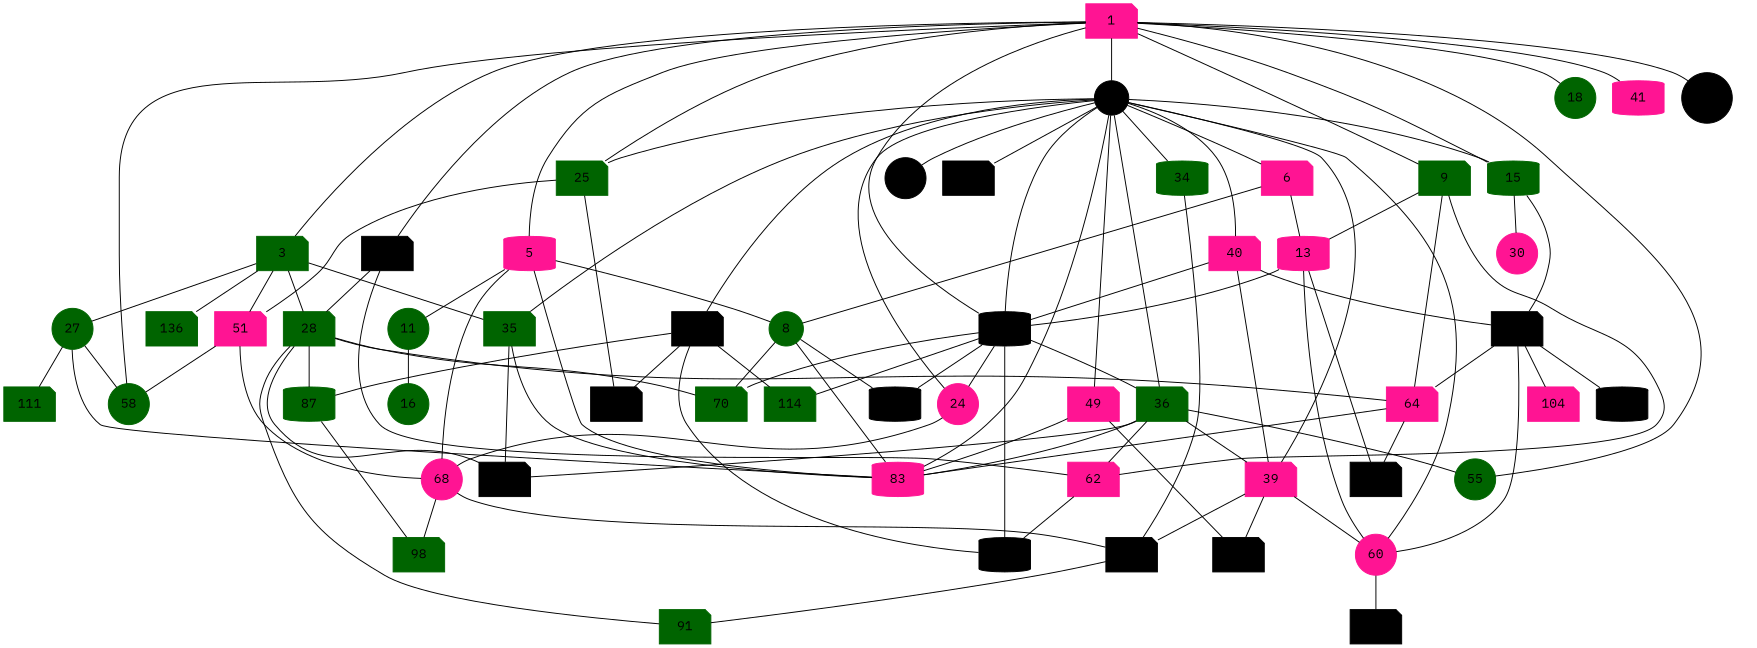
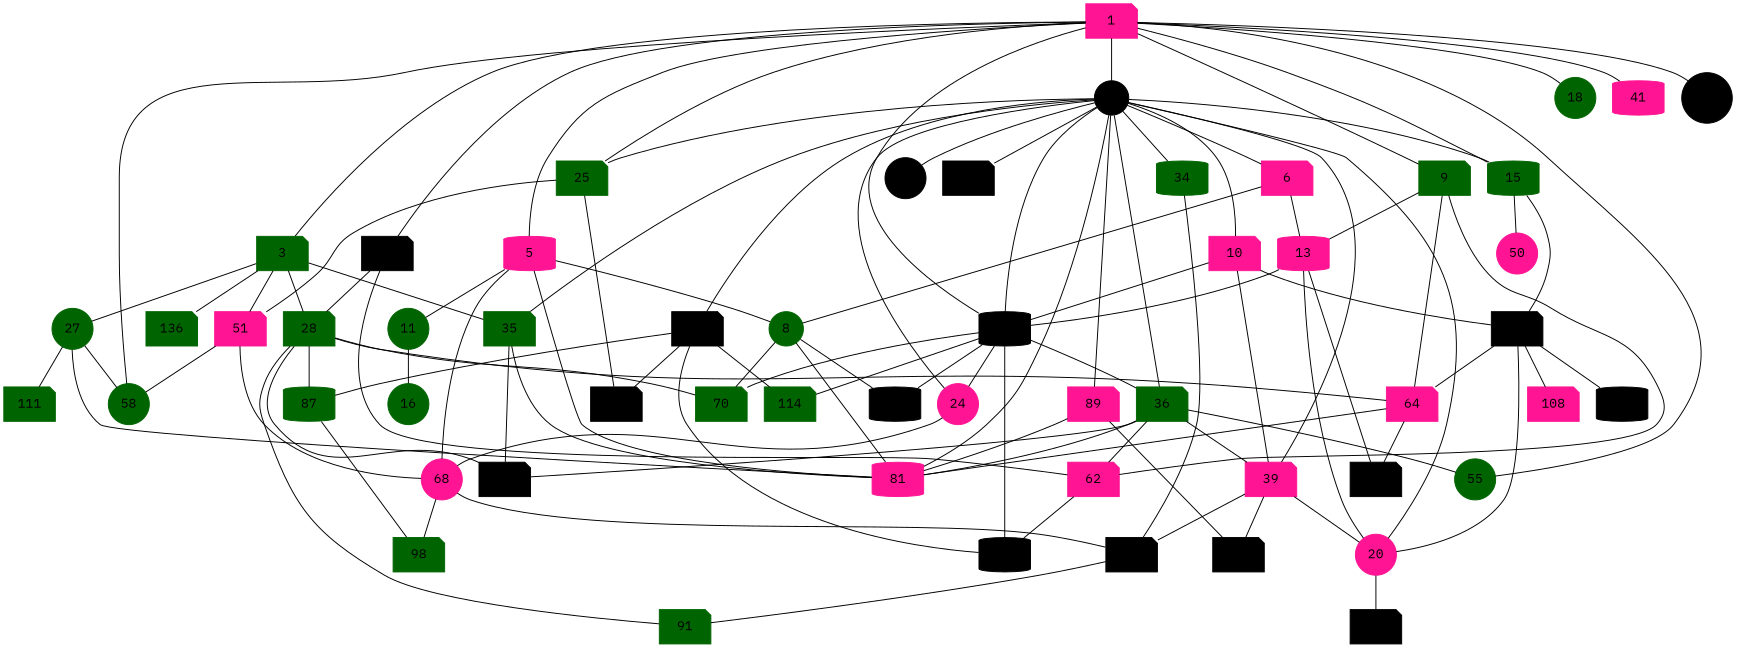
node "40": label "40" -> "10"
node "30": label "30" -> "50"
node "49": label "49" -> "89"
node "104": label "104" -> "108"
node "83": label "83" -> "81"
node "60": label "60" -> "20"
